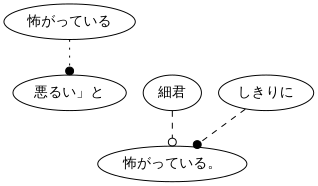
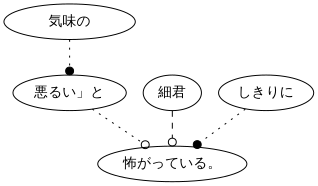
node "怖がっている": label "怖がっている" -> "気味の"
edge "悪るい」と" -> "怖がっている。": added
edge "しきりに" -> "怖がっている。": style dashed -> dotted
